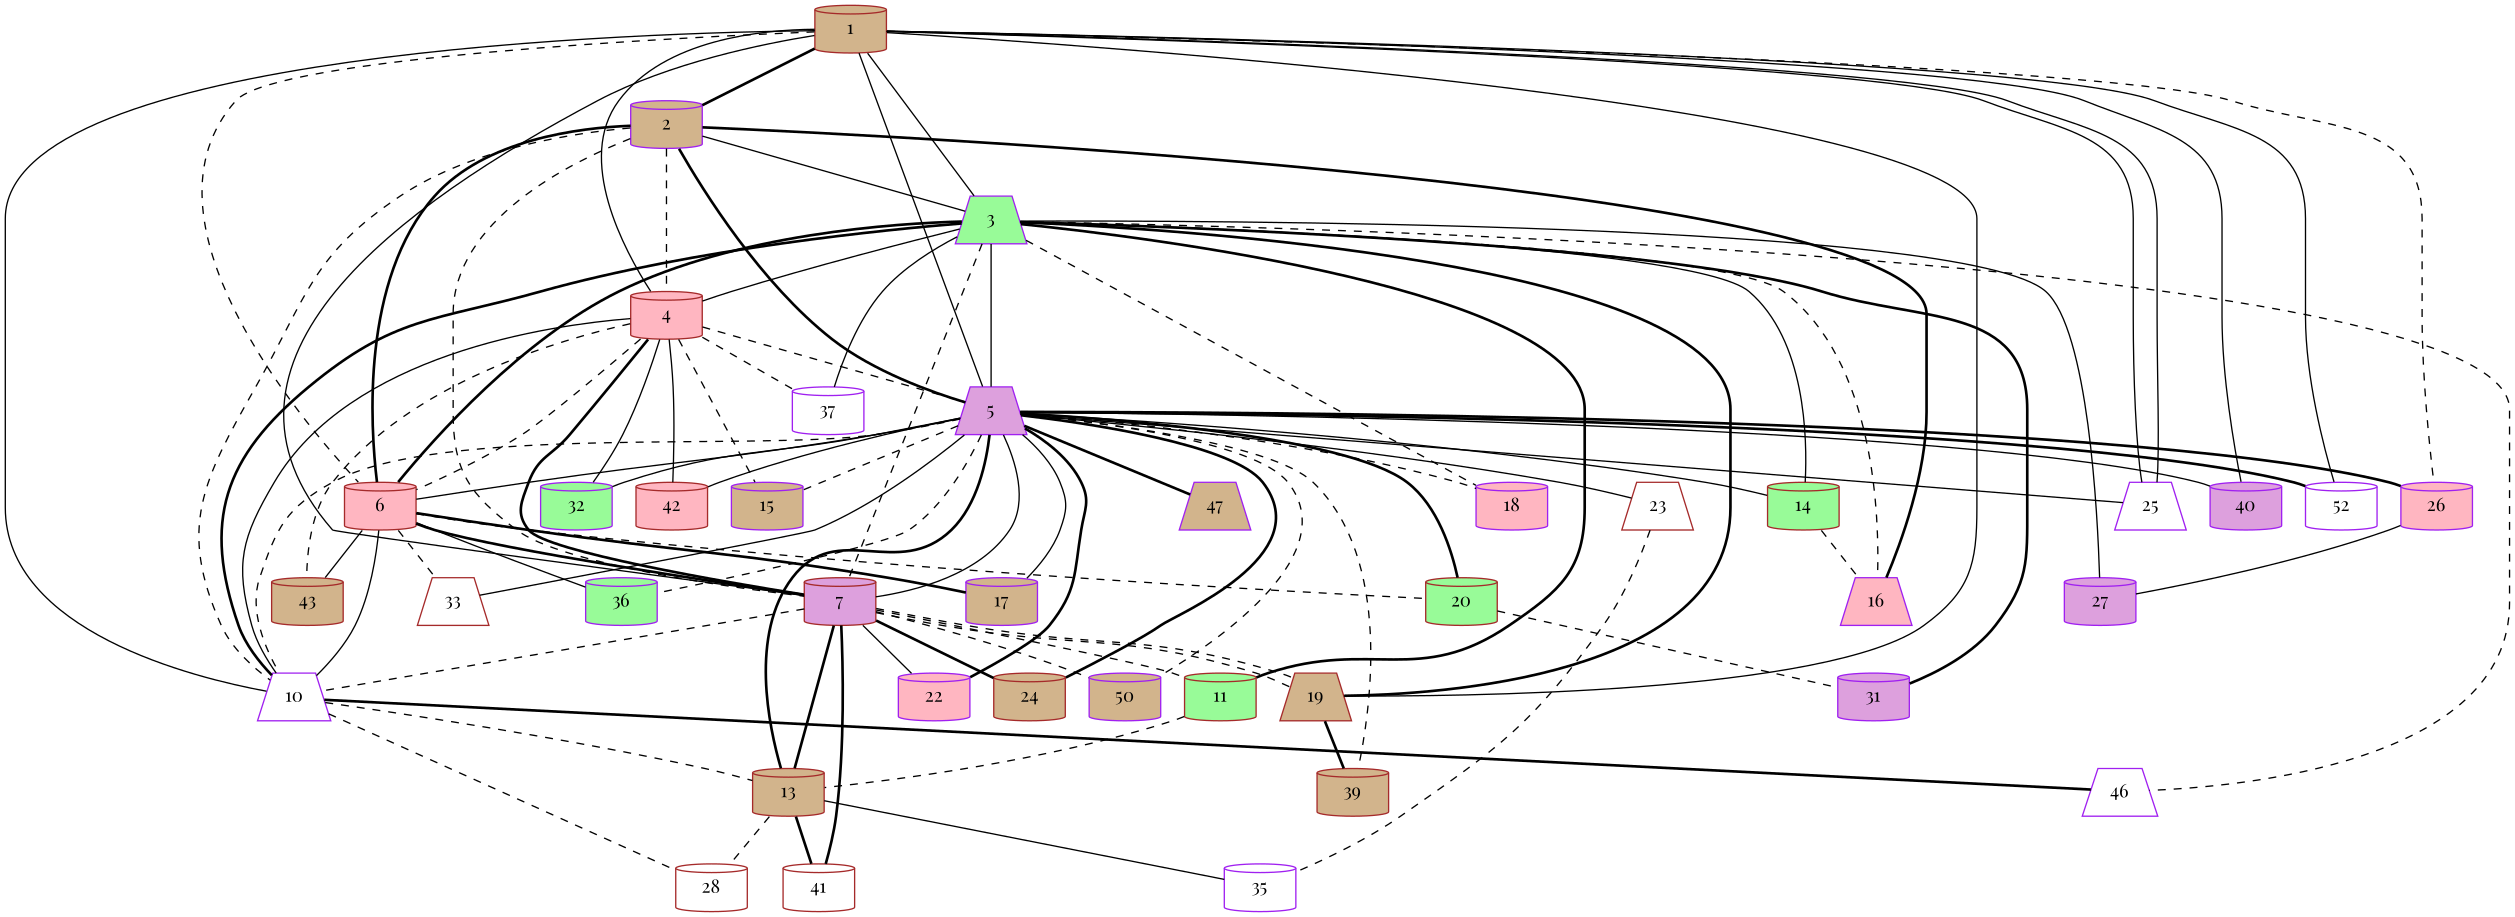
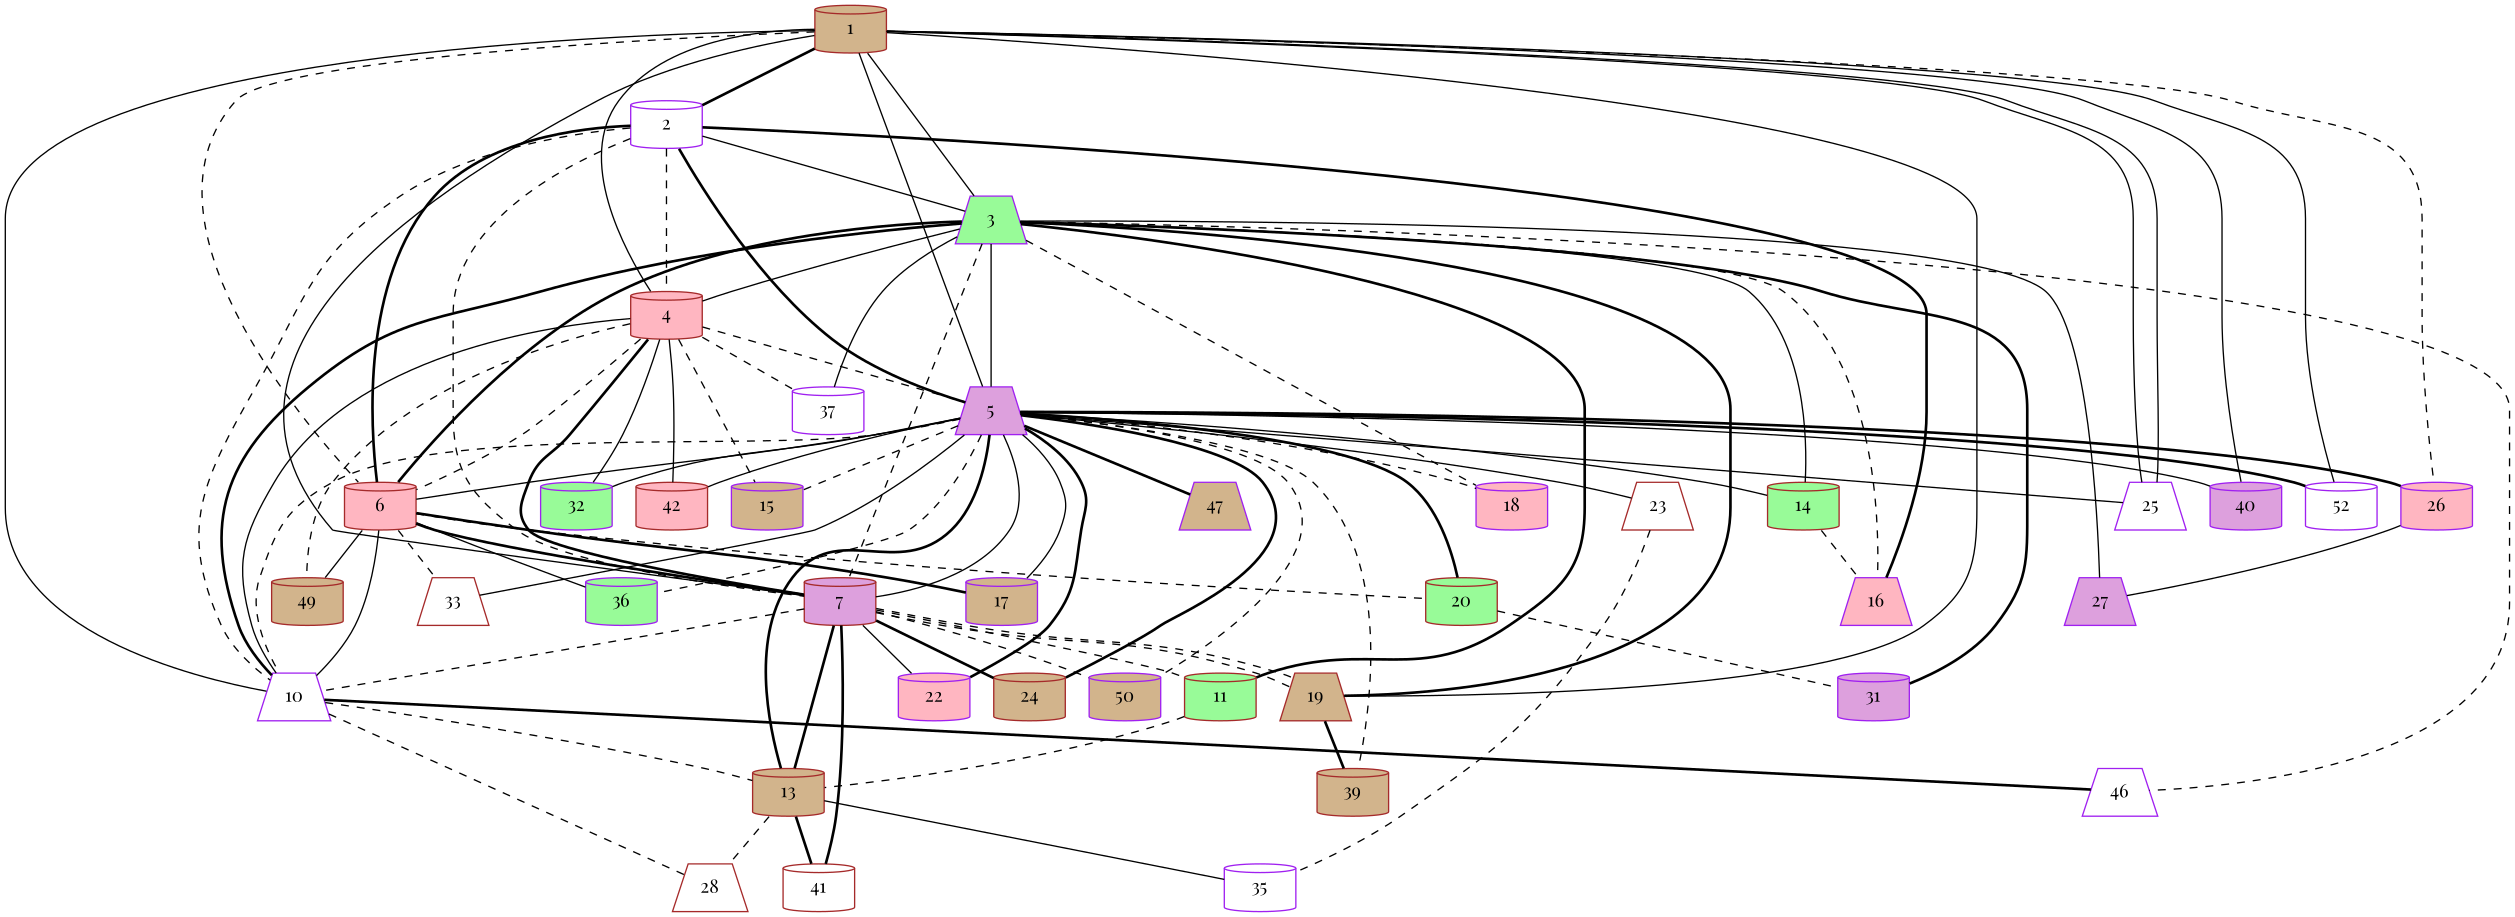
node "2": fillcolor tan -> white
node "43": label "43" -> "49"
node "27": shape cylinder -> trapezium
node "28": shape cylinder -> trapezium
